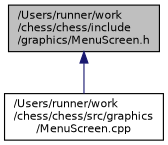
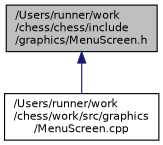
node "/Users/runner/work /chess/chess/src/graphics /MenuScreen.cpp": label "/Users/runner/work /chess/chess/src/graphics /MenuScreen.cpp" -> "/Users/runner/work /chess/work/src/graphics /MenuScreen.cpp"
